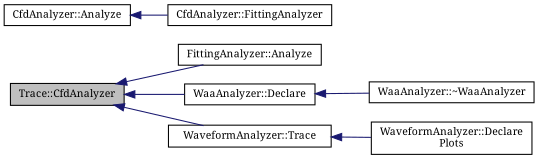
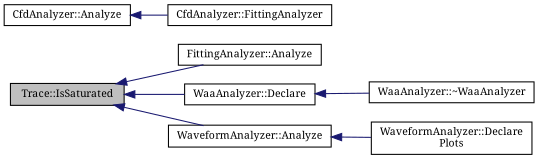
node "Trace::CfdAnalyzer": label "Trace::CfdAnalyzer" -> "Trace::IsSaturated"
node "WaveformAnalyzer::Trace": label "WaveformAnalyzer::Trace" -> "WaveformAnalyzer::Analyze"
